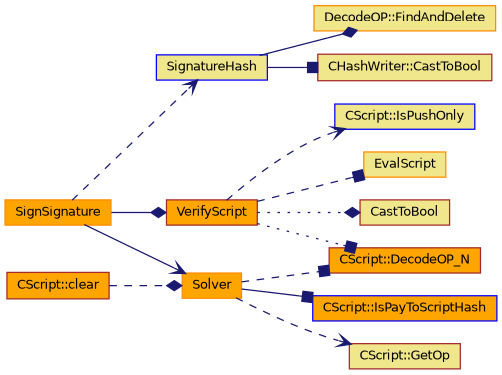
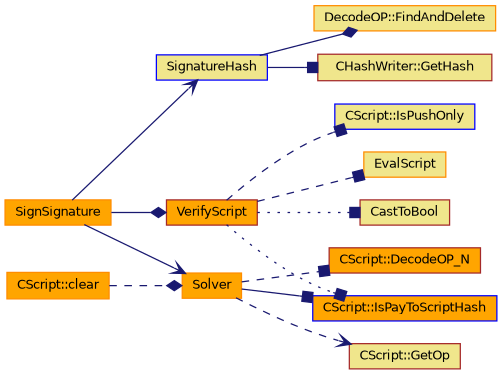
node "CHashWriter::CastToBool": label "CHashWriter::CastToBool" -> "CHashWriter::GetHash"
edge "SignSignature" -> "SignatureHash": style dashed -> solid
edge "VerifyScript" -> "CScript::IsPushOnly": arrowhead vee -> box
edge "VerifyScript" -> "CastToBool": arrowhead diamond -> box
edge "VerifyScript" -> "CScript::DecodeOP_N": now "VerifyScript" -> "CScript::IsPayToScriptHash"
node "CScript::clear": color brown -> darkorange
